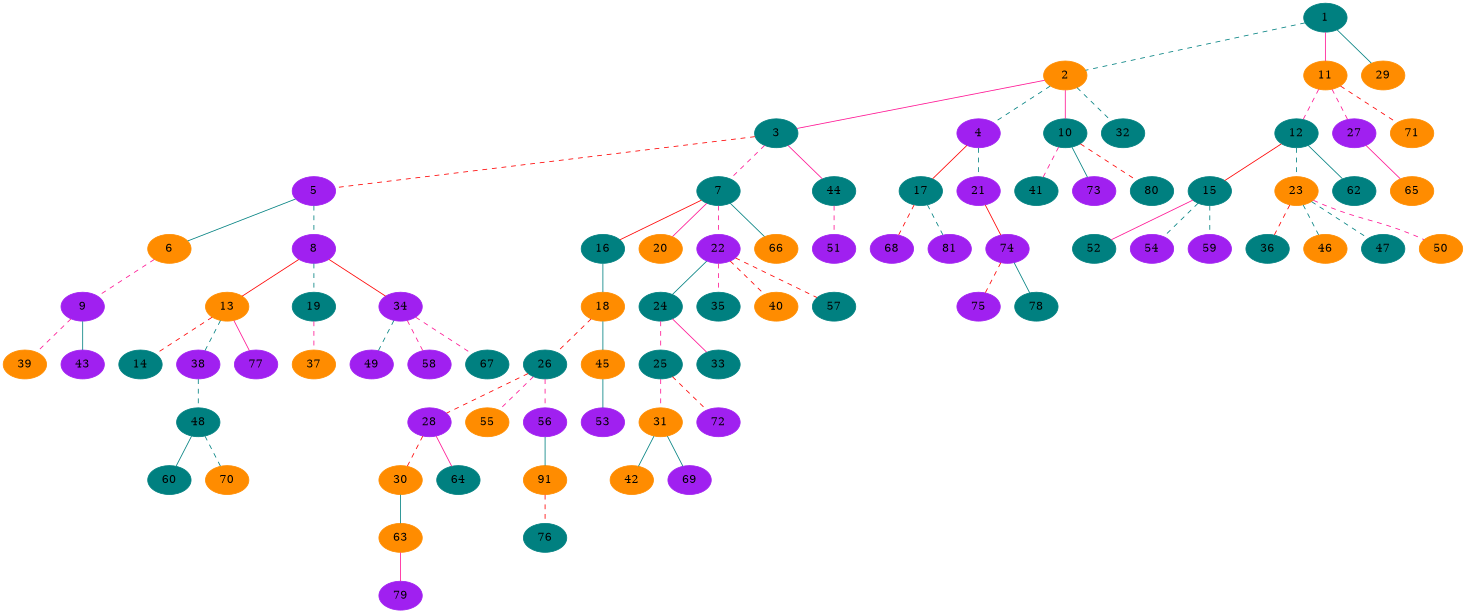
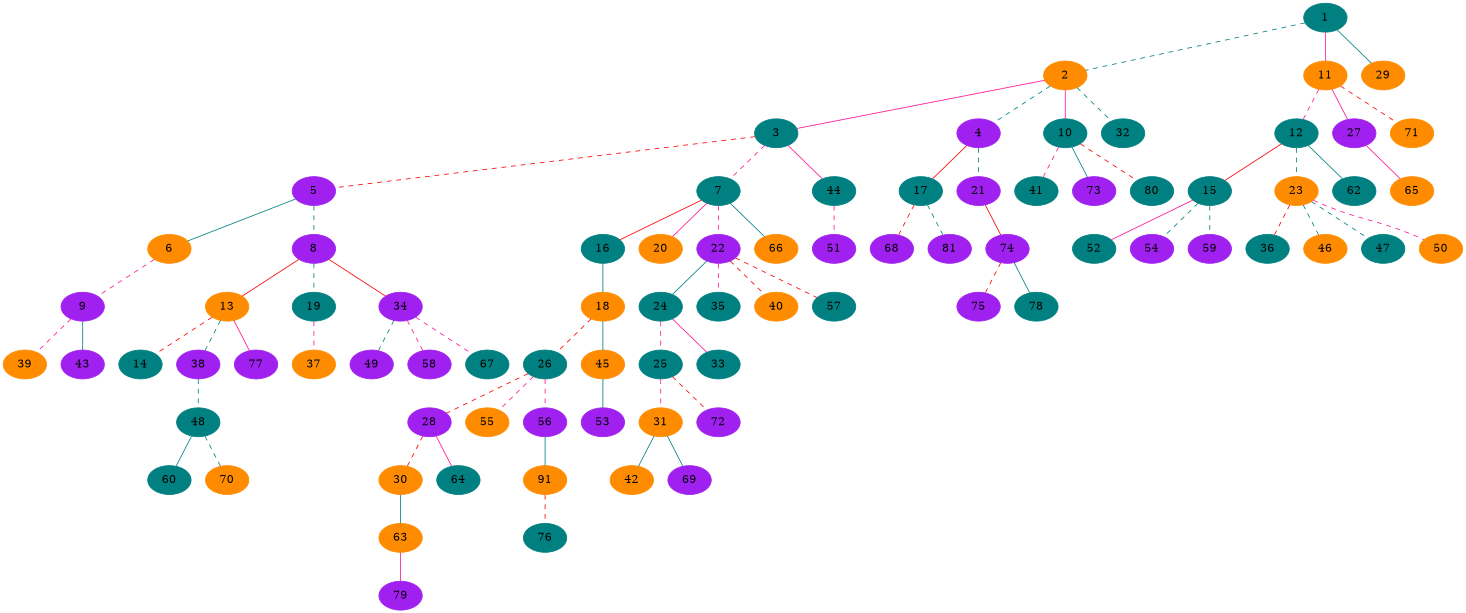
edge "11" -- "27": style dashed -> solid
